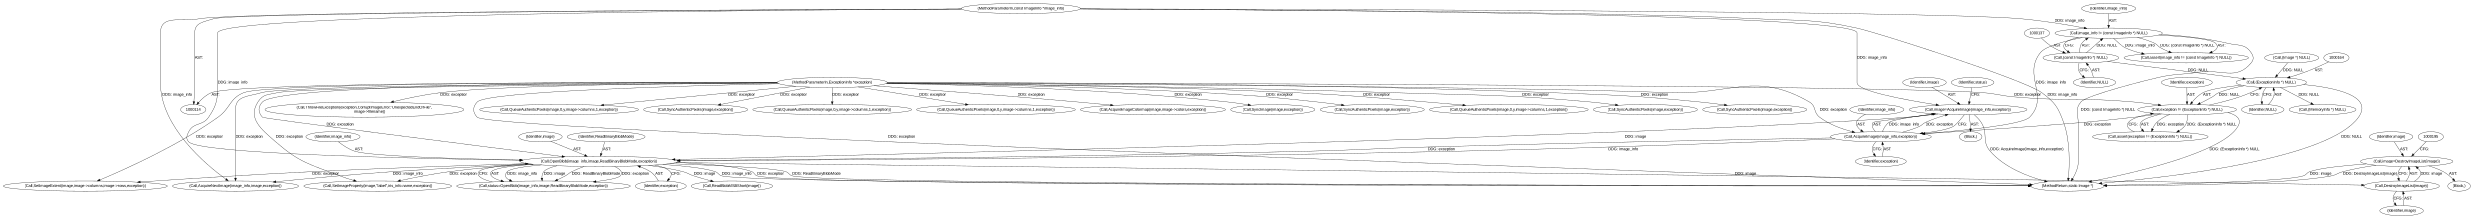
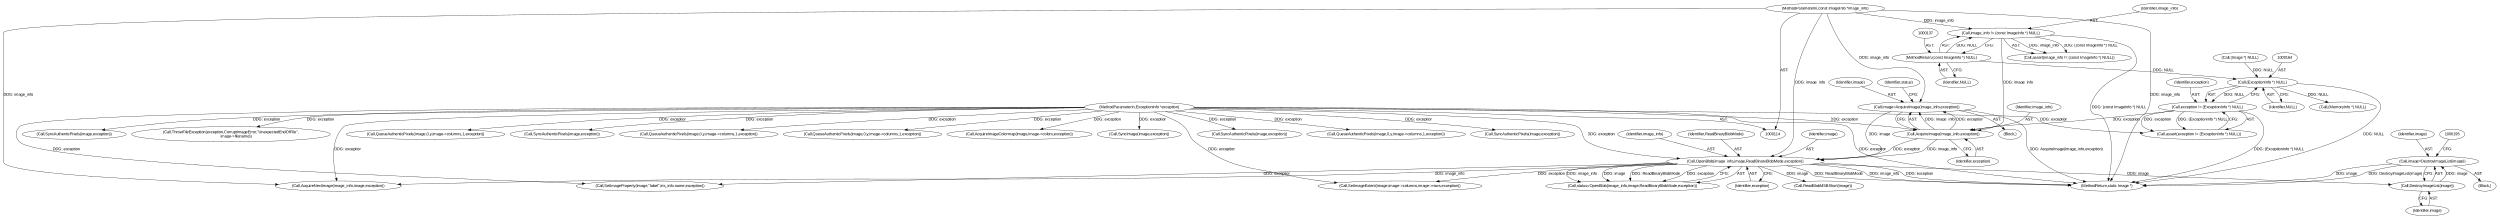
node "(Call,(const ImageInfo *) NULL)": label "(Call,(const ImageInfo *) NULL)" -> "(MethodReturn,(const ImageInfo *) NULL)"
edge "(MethodParameterIn,ExceptionInfo *exception)" -> "(Call,exception != (ExceptionInfo *) NULL)": now "(MethodParameterIn,ExceptionInfo *exception)" -> "(Call,assert(exception != (ExceptionInfo *) NULL))"
